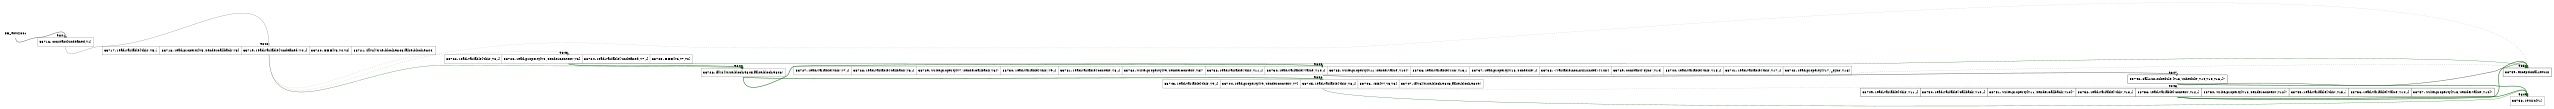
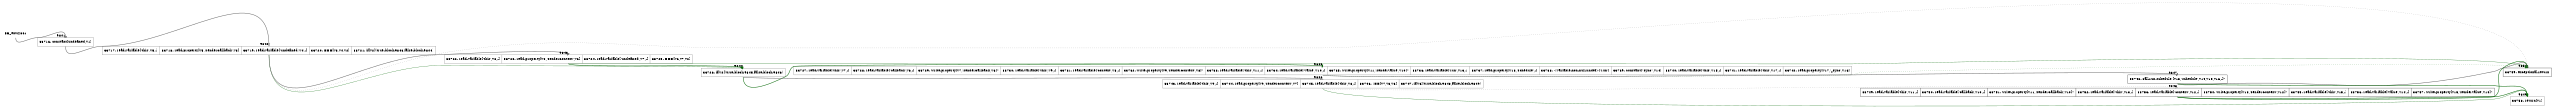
edge "33716: constant[undefined,v1]" -> "33717: read-variable['this',v5,-]": style solid -> bold
edge "33717: read-variable['this',v5,-]" -> "33722: read-variable['this',v8,-]": style dotted -> bold
edge "33726: if[v2](true-block:9845,false-block:9846)" -> "33743: read-variable['this',v9,-]": color darkgreen -> gray40
